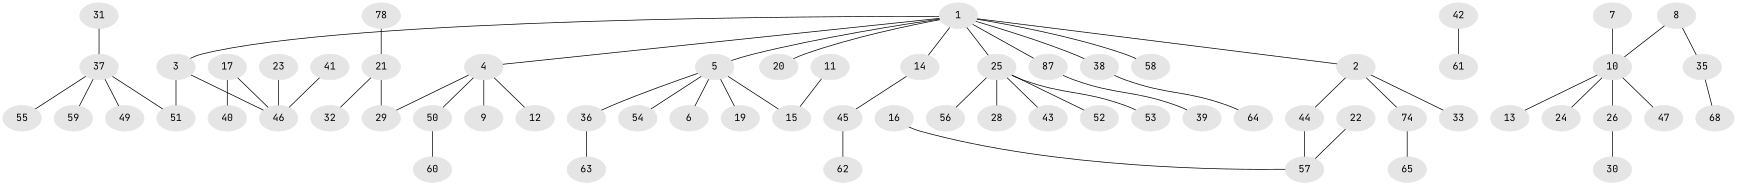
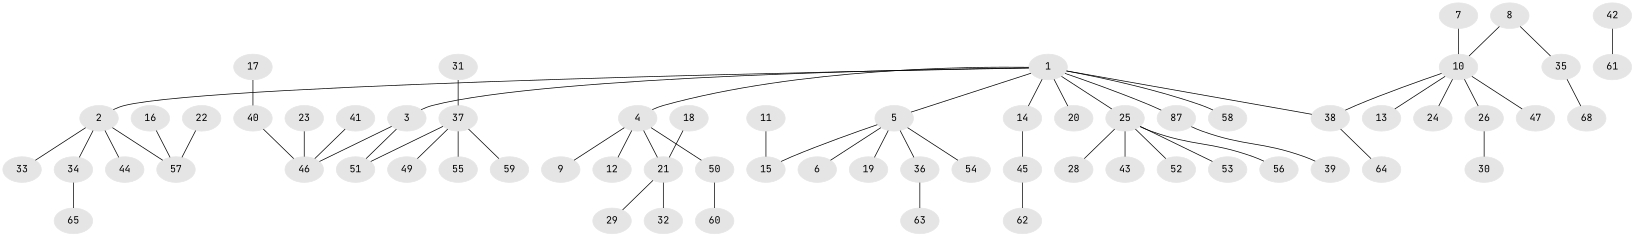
node "78": label "78" -> "18"
edge "10" -- "38": added
edge "17" -- "46": now "40" -- "46"
edge "4" -- "29": now "4" -- "21"
node "74": label "74" -> "34"
edge "44" -- "57": now "2" -- "57"
